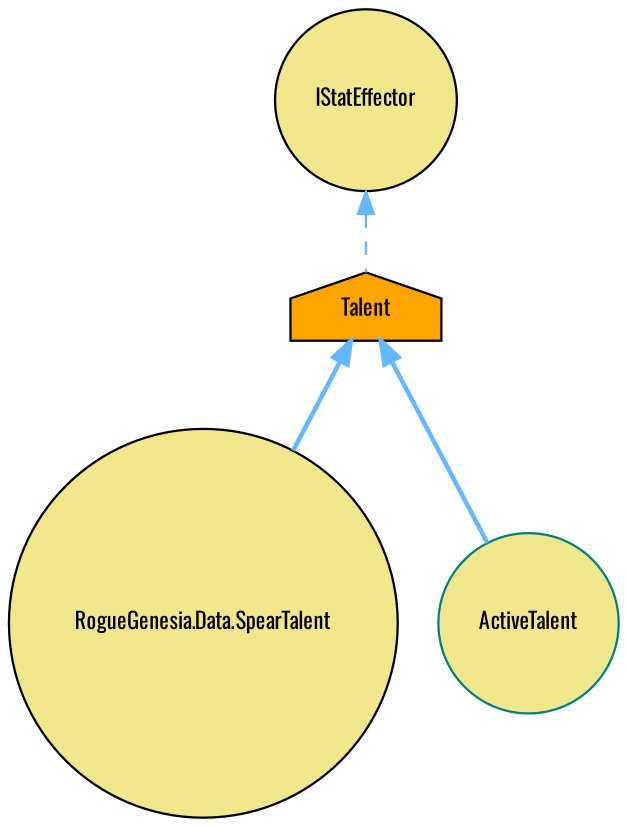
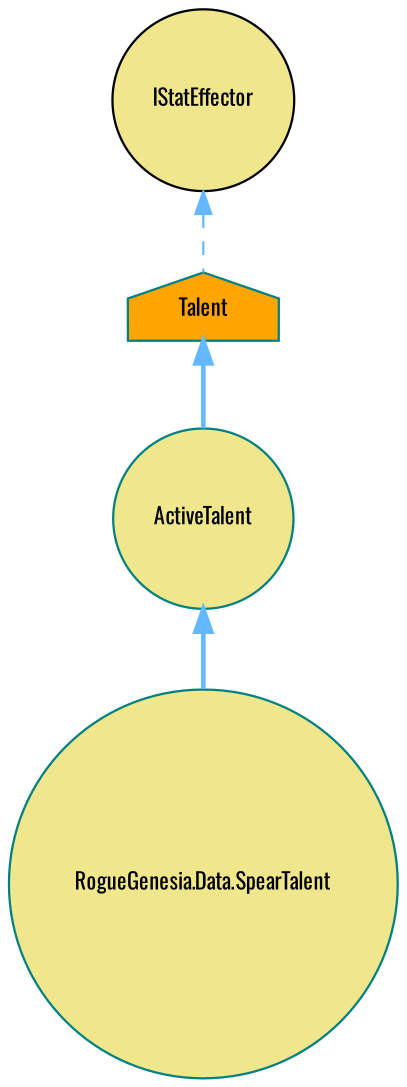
node "Talent": color black -> teal
edge "RogueGenesia.Data.SpearTalent" -> "Talent": now "RogueGenesia.Data.SpearTalent" -> "ActiveTalent"
node "RogueGenesia.Data.SpearTalent": color black -> teal
